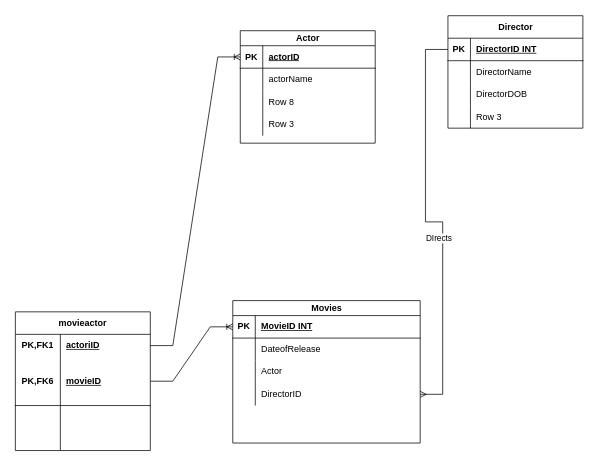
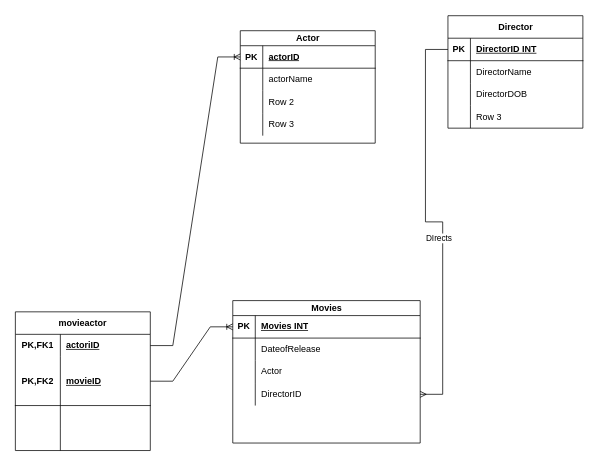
node "Row 8": label "Row 8" -> "Row 2"
node "MovieID INT": label "MovieID INT" -> "Movies INT"
node "PK,FK6": label "PK,FK6" -> "PK,FK2"
